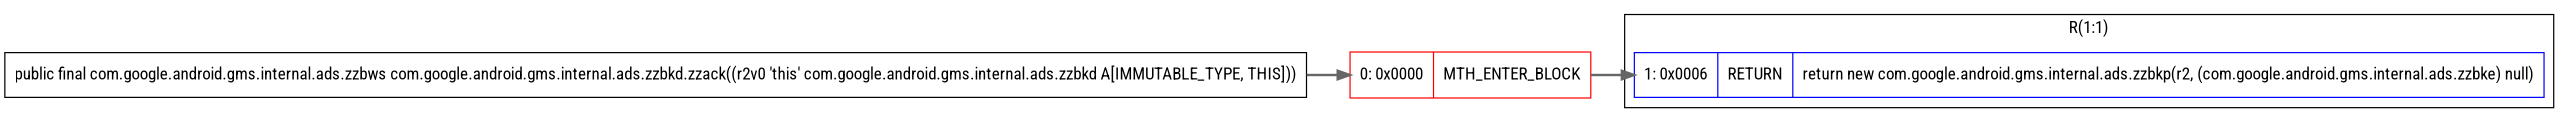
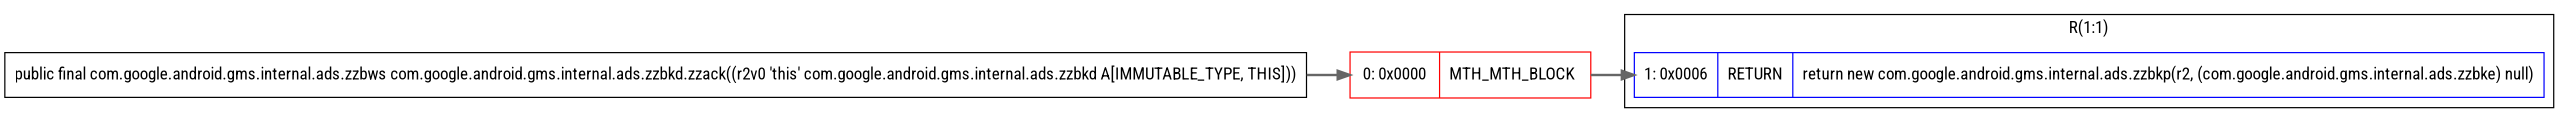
node "0: 0x0000": text "MTH_ENTER_BLOCK" -> "MTH_MTH_BLOCK"
